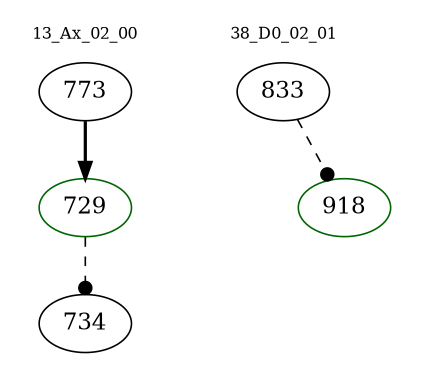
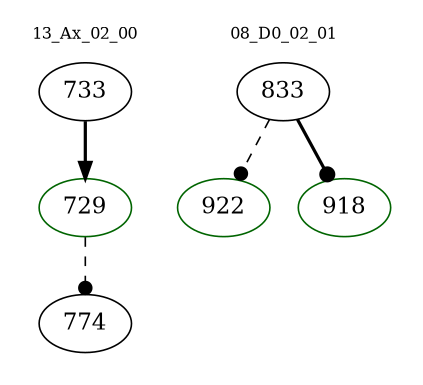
cluster "38_D0_02_01": label "38_D0_02_01" -> "08_D0_02_01"
node "773": label "773" -> "733"
edge "833" -> "918": style dashed -> bold
node "922": added
node "734": label "734" -> "774"
